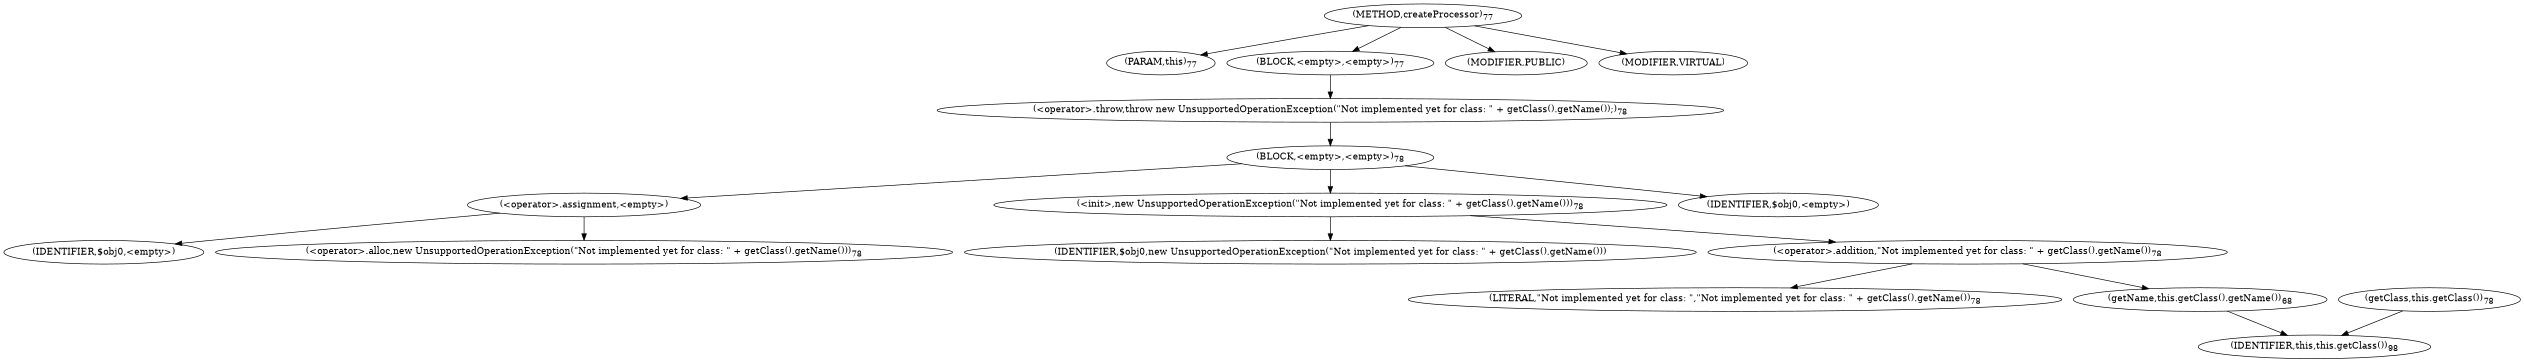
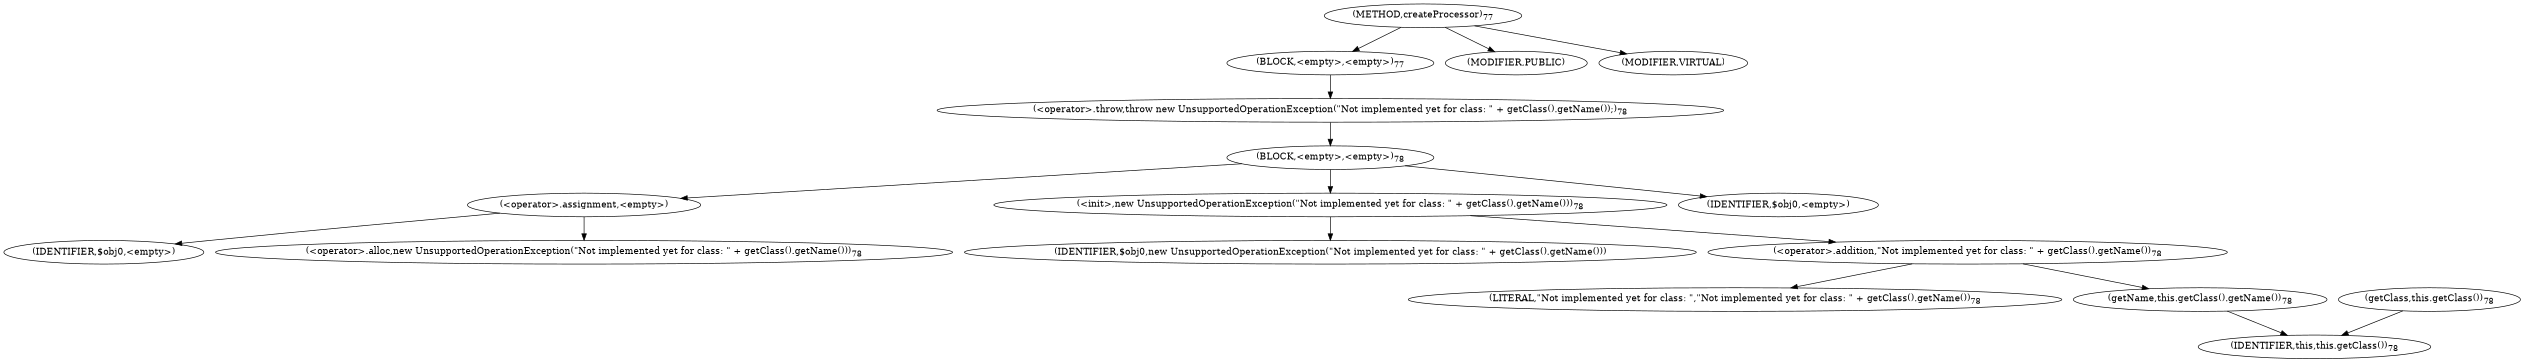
node "(PARAM,this)": removed
node "(getName,this.getClass().getName())": text "68" -> "78"
node "(IDENTIFIER,this,this.getClass())": text "98" -> "78"
